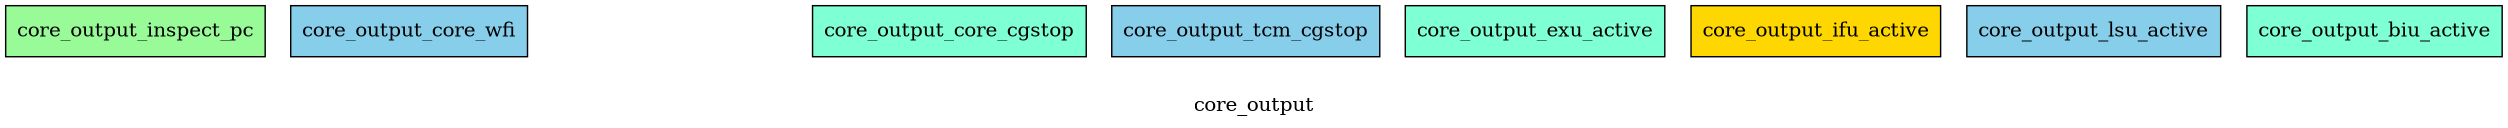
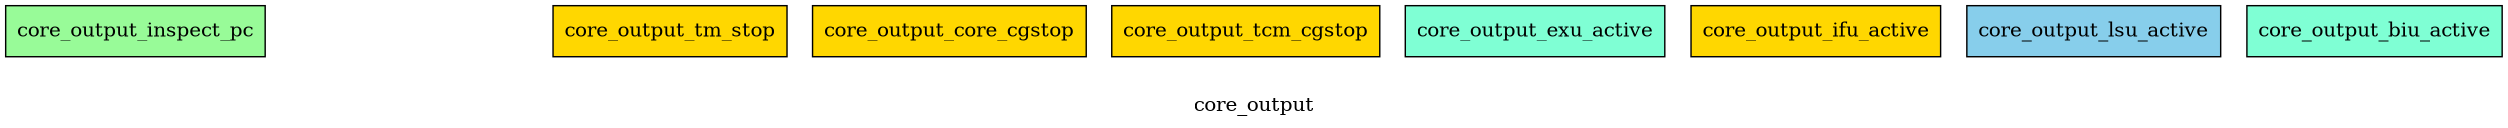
node "core_output_core_wfi": removed
node "core_output_tm_stop": added
node "core_output_core_cgstop": fillcolor aquamarine -> gold
node "core_output_tcm_cgstop": fillcolor skyblue -> gold
